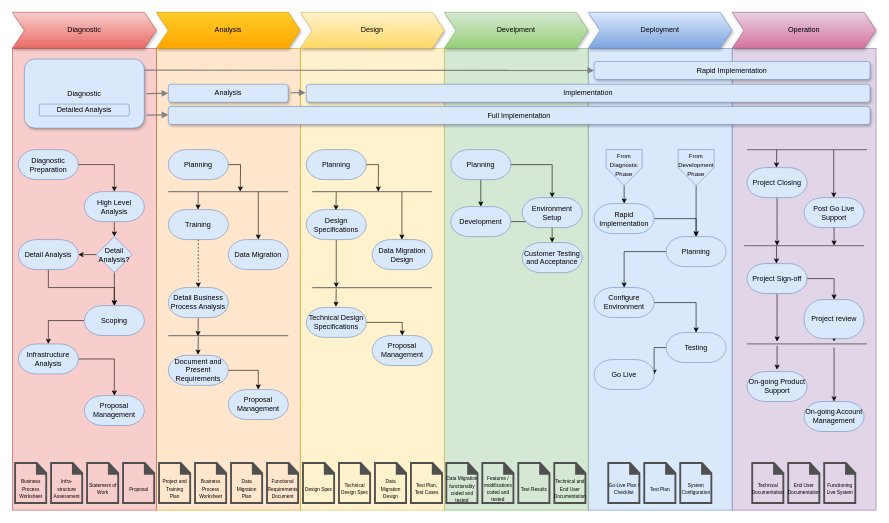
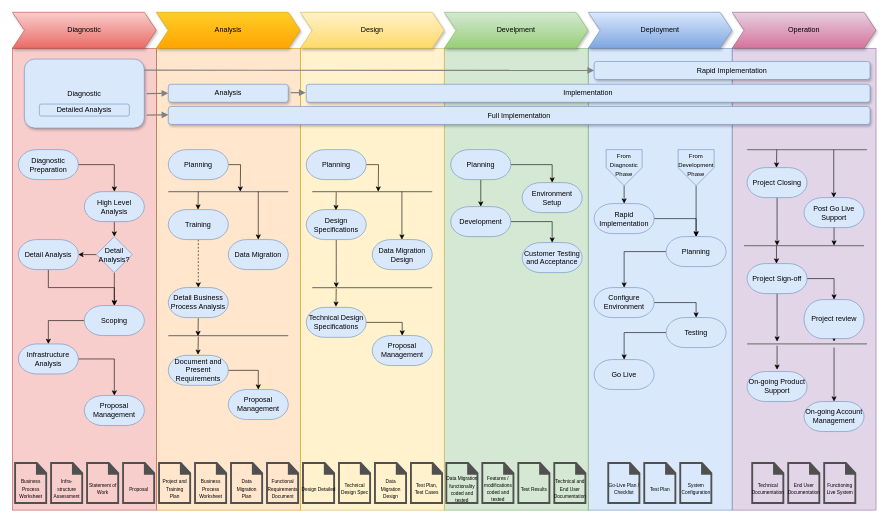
node "Environment Setup": moved (552, 213) -> (552, 198)
node "Testing": moved (696, 348) -> (696, 333)
node "Design Spec": label "Design Spec" -> "Design Detailed"
